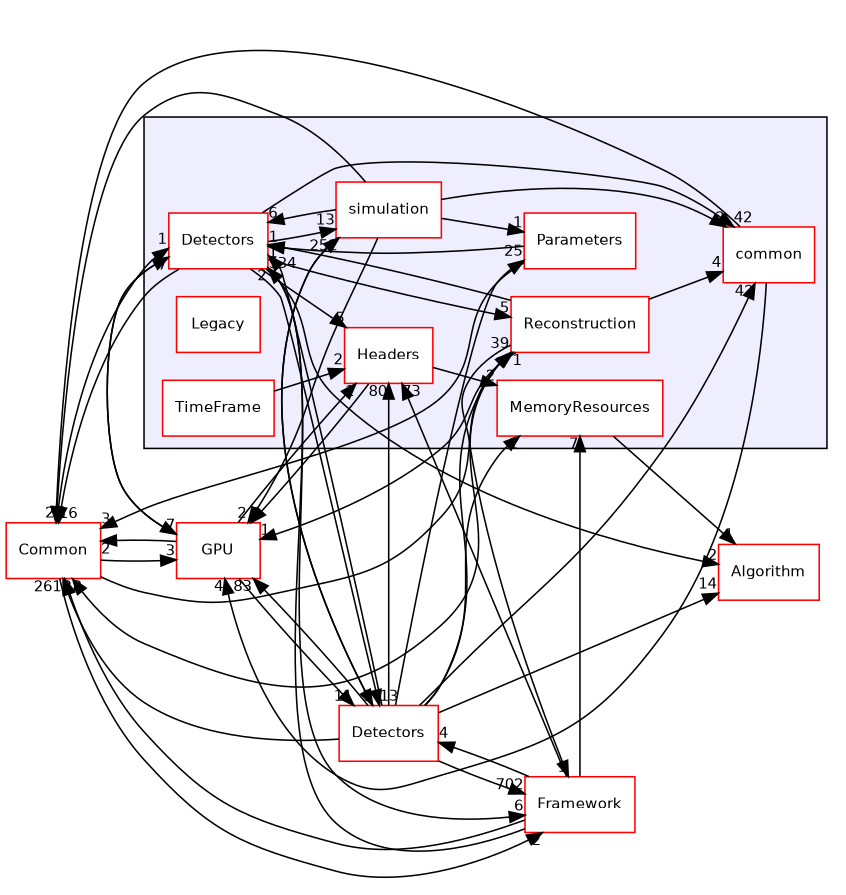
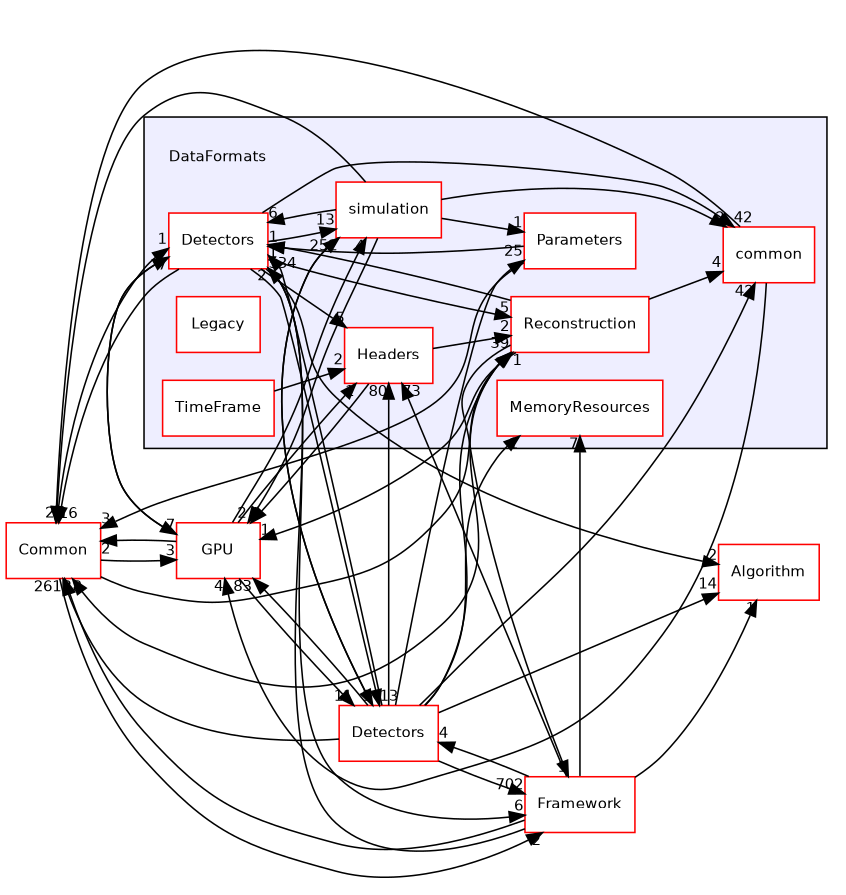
node "DataFormats": added
edge "GPU" -> "simulation": added
edge "Headers" -> "MemoryResources": now "Headers" -> "Reconstruction"
edge "MemoryResources" -> "Algorithm": now "Framework" -> "Algorithm"
